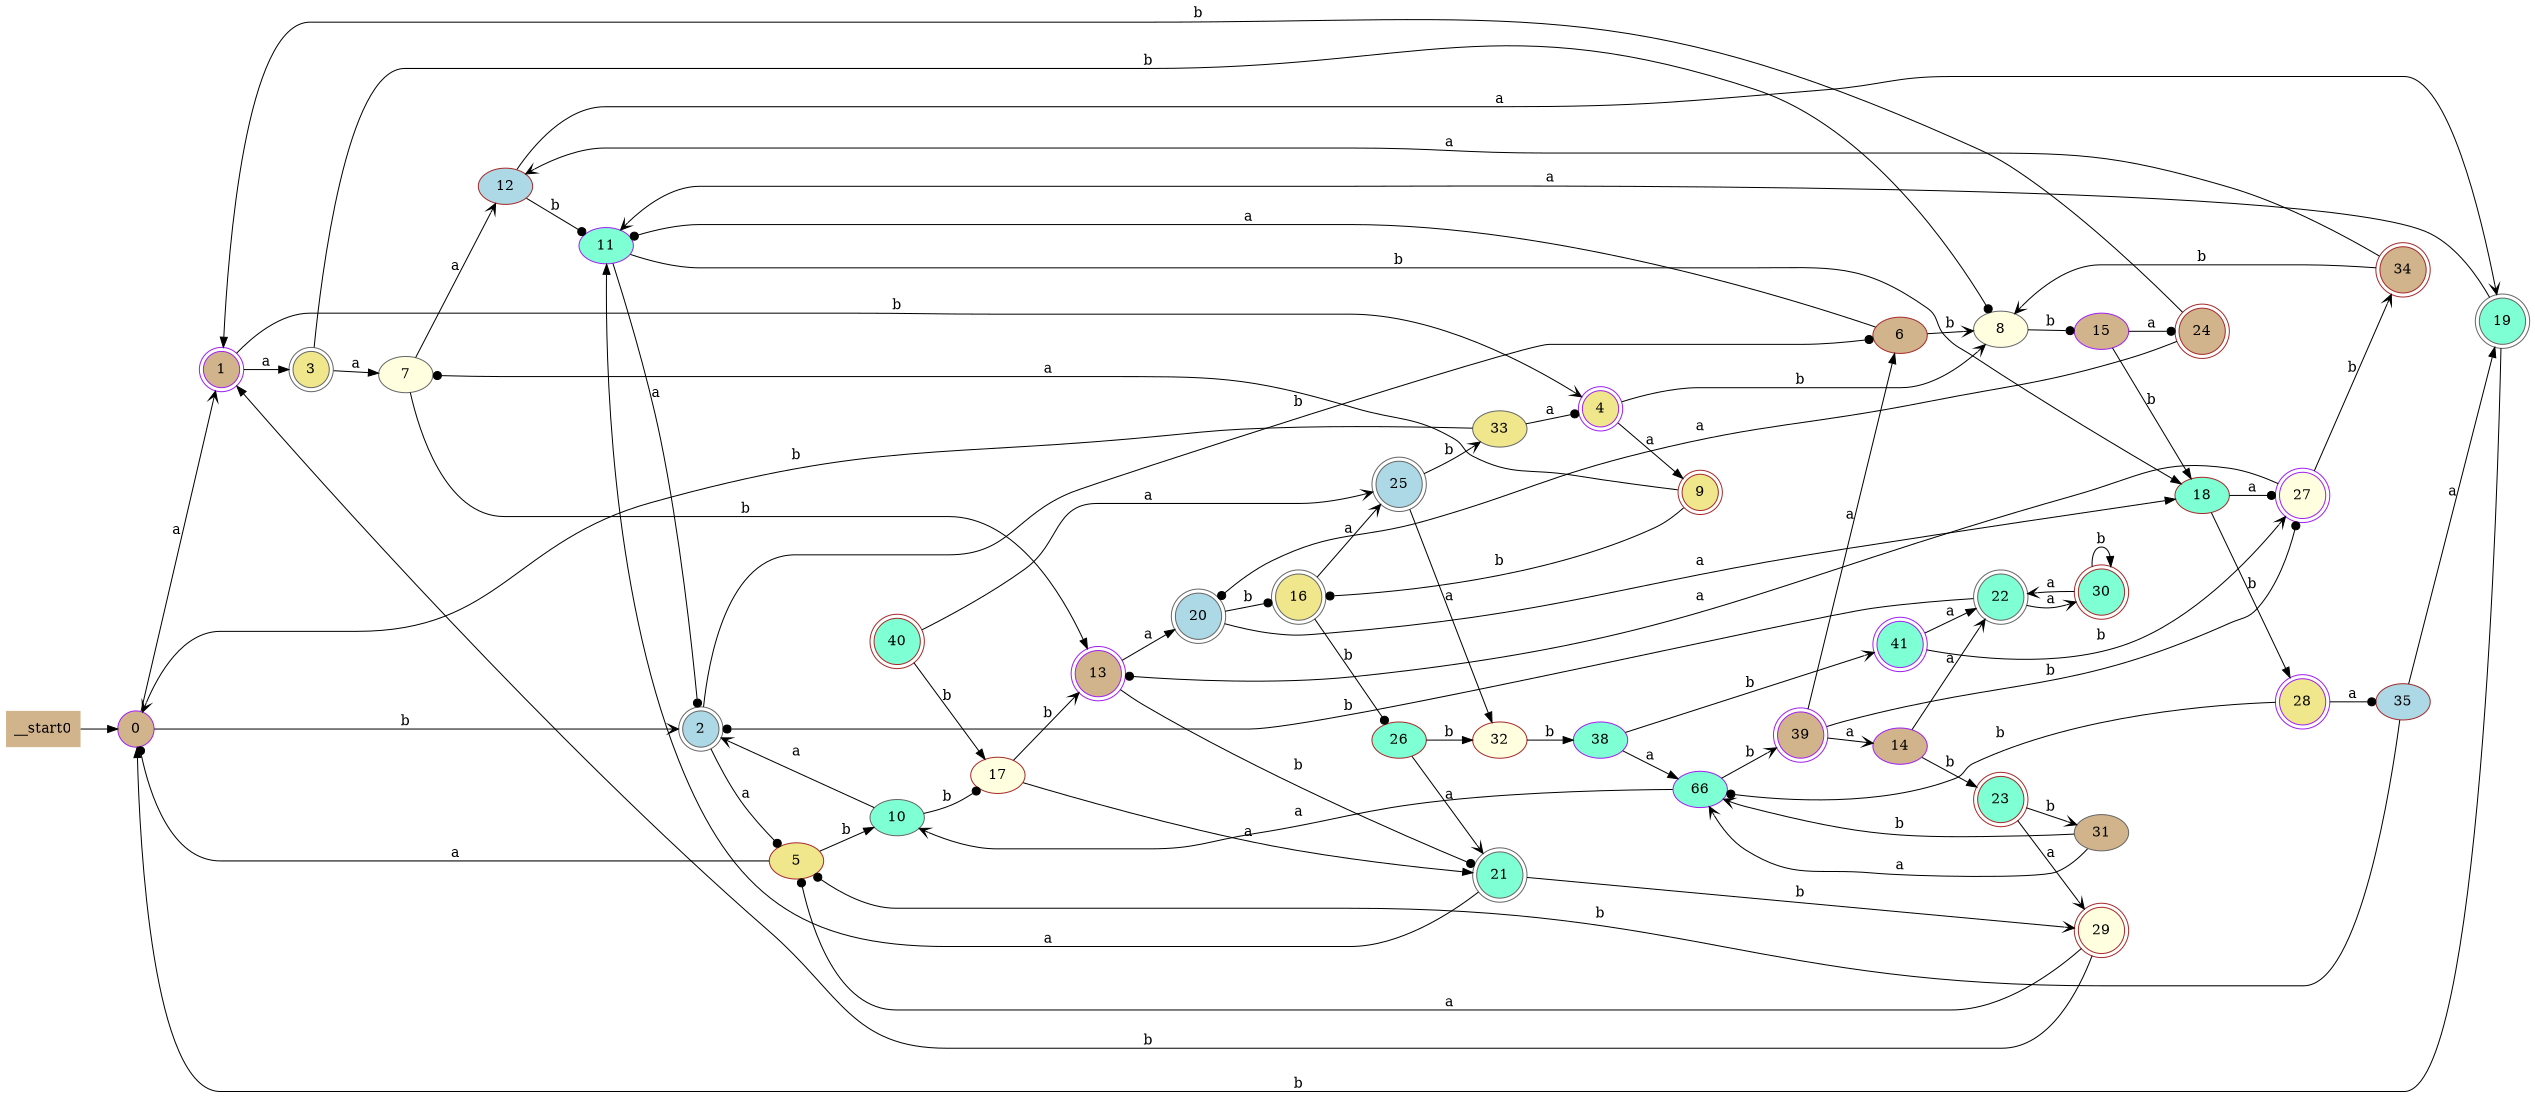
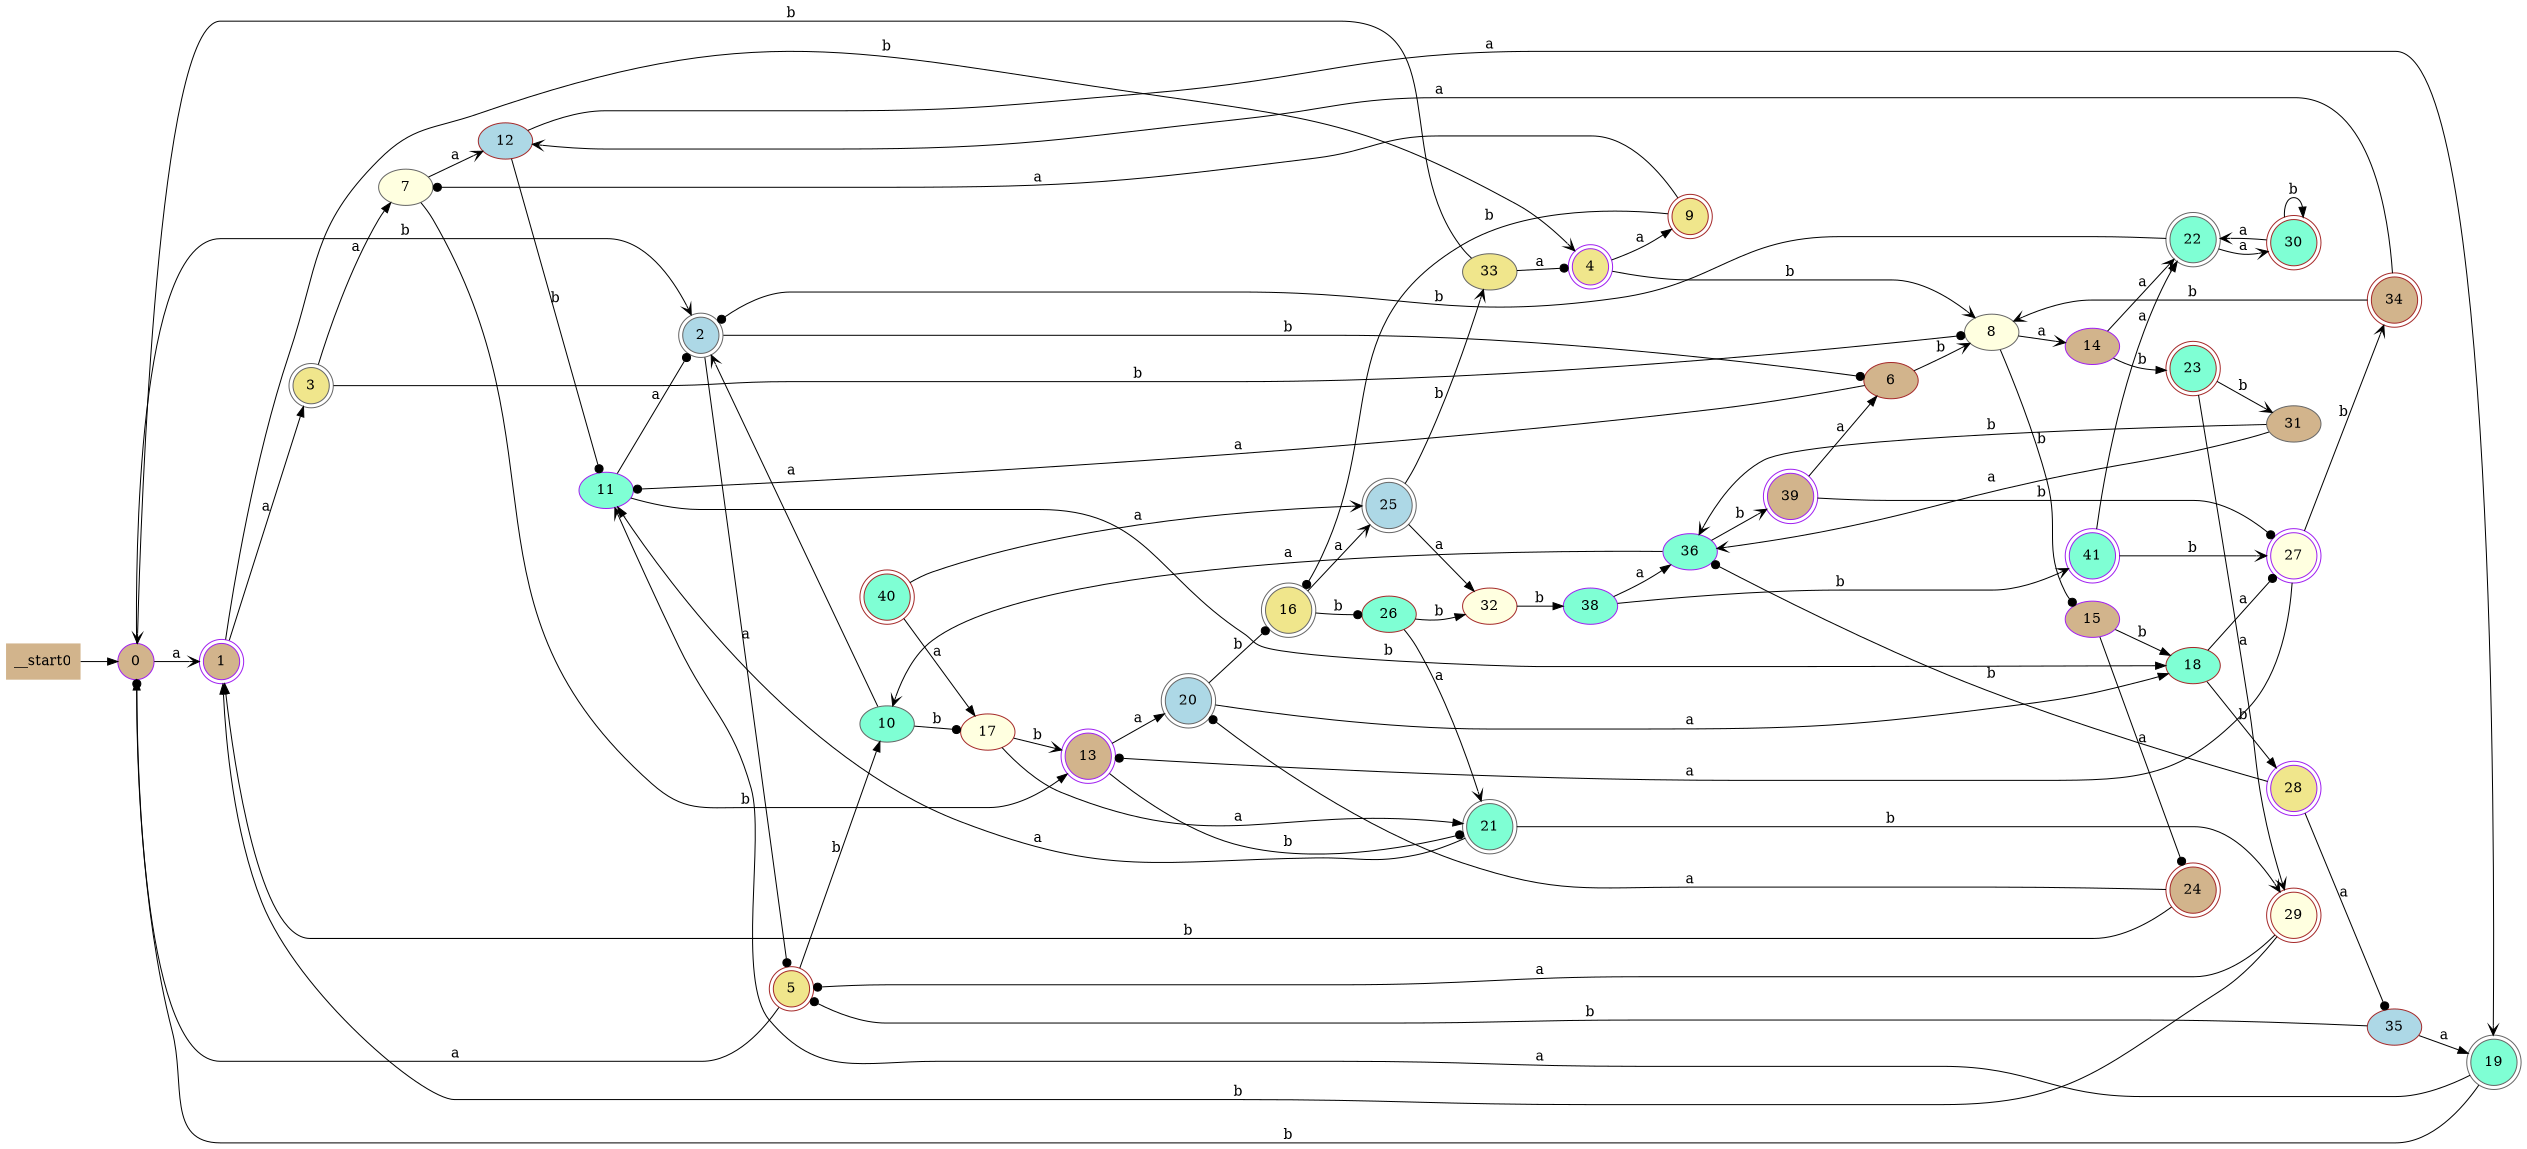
edge "40" -> "17": label "b" -> "a"
edge "39" -> "14": now "8" -> "14"
node "66": label "66" -> "36"
node "5": shape ellipse -> doublecircle
